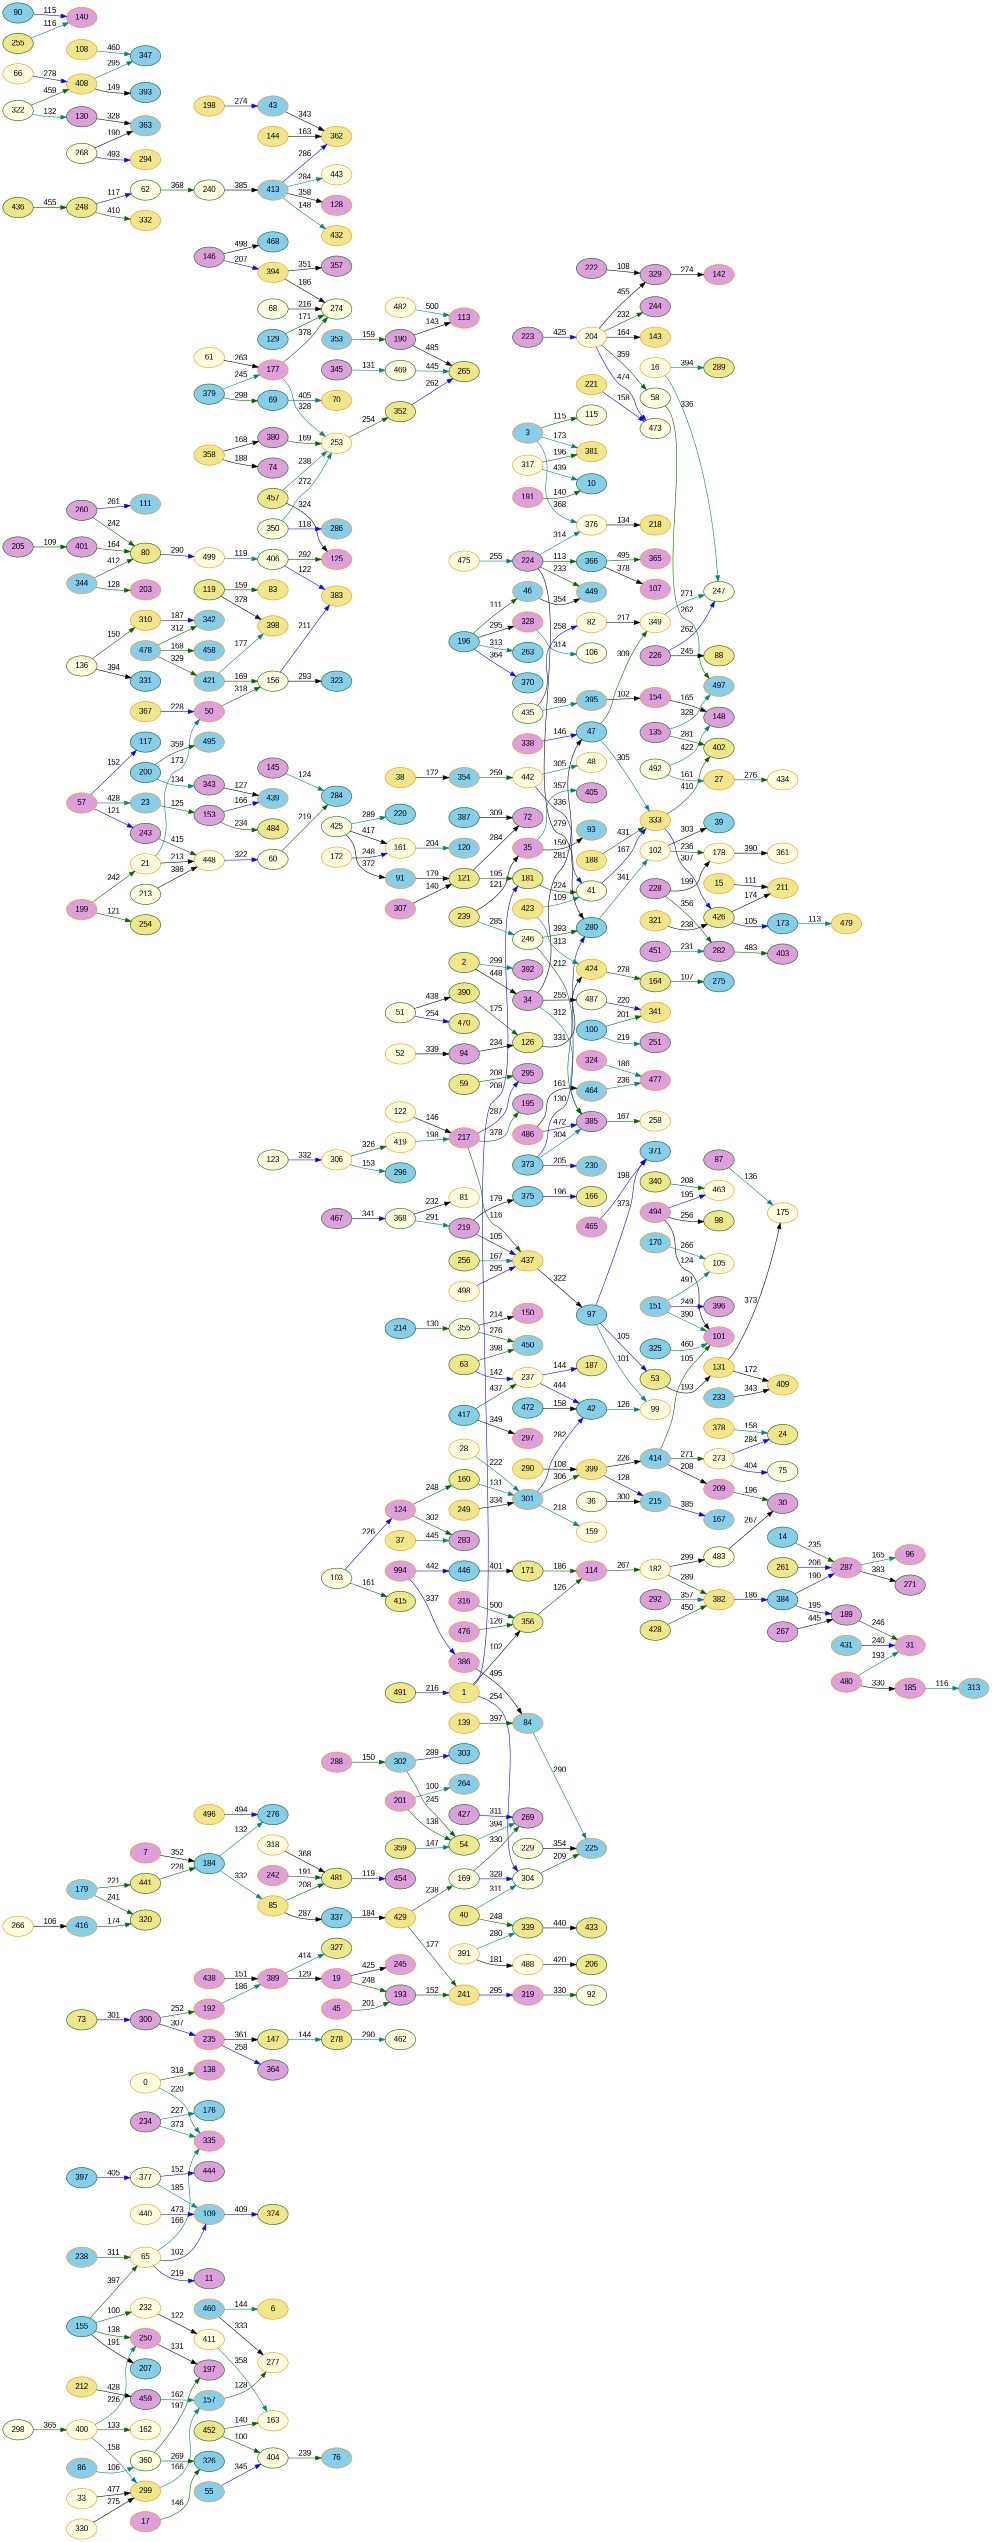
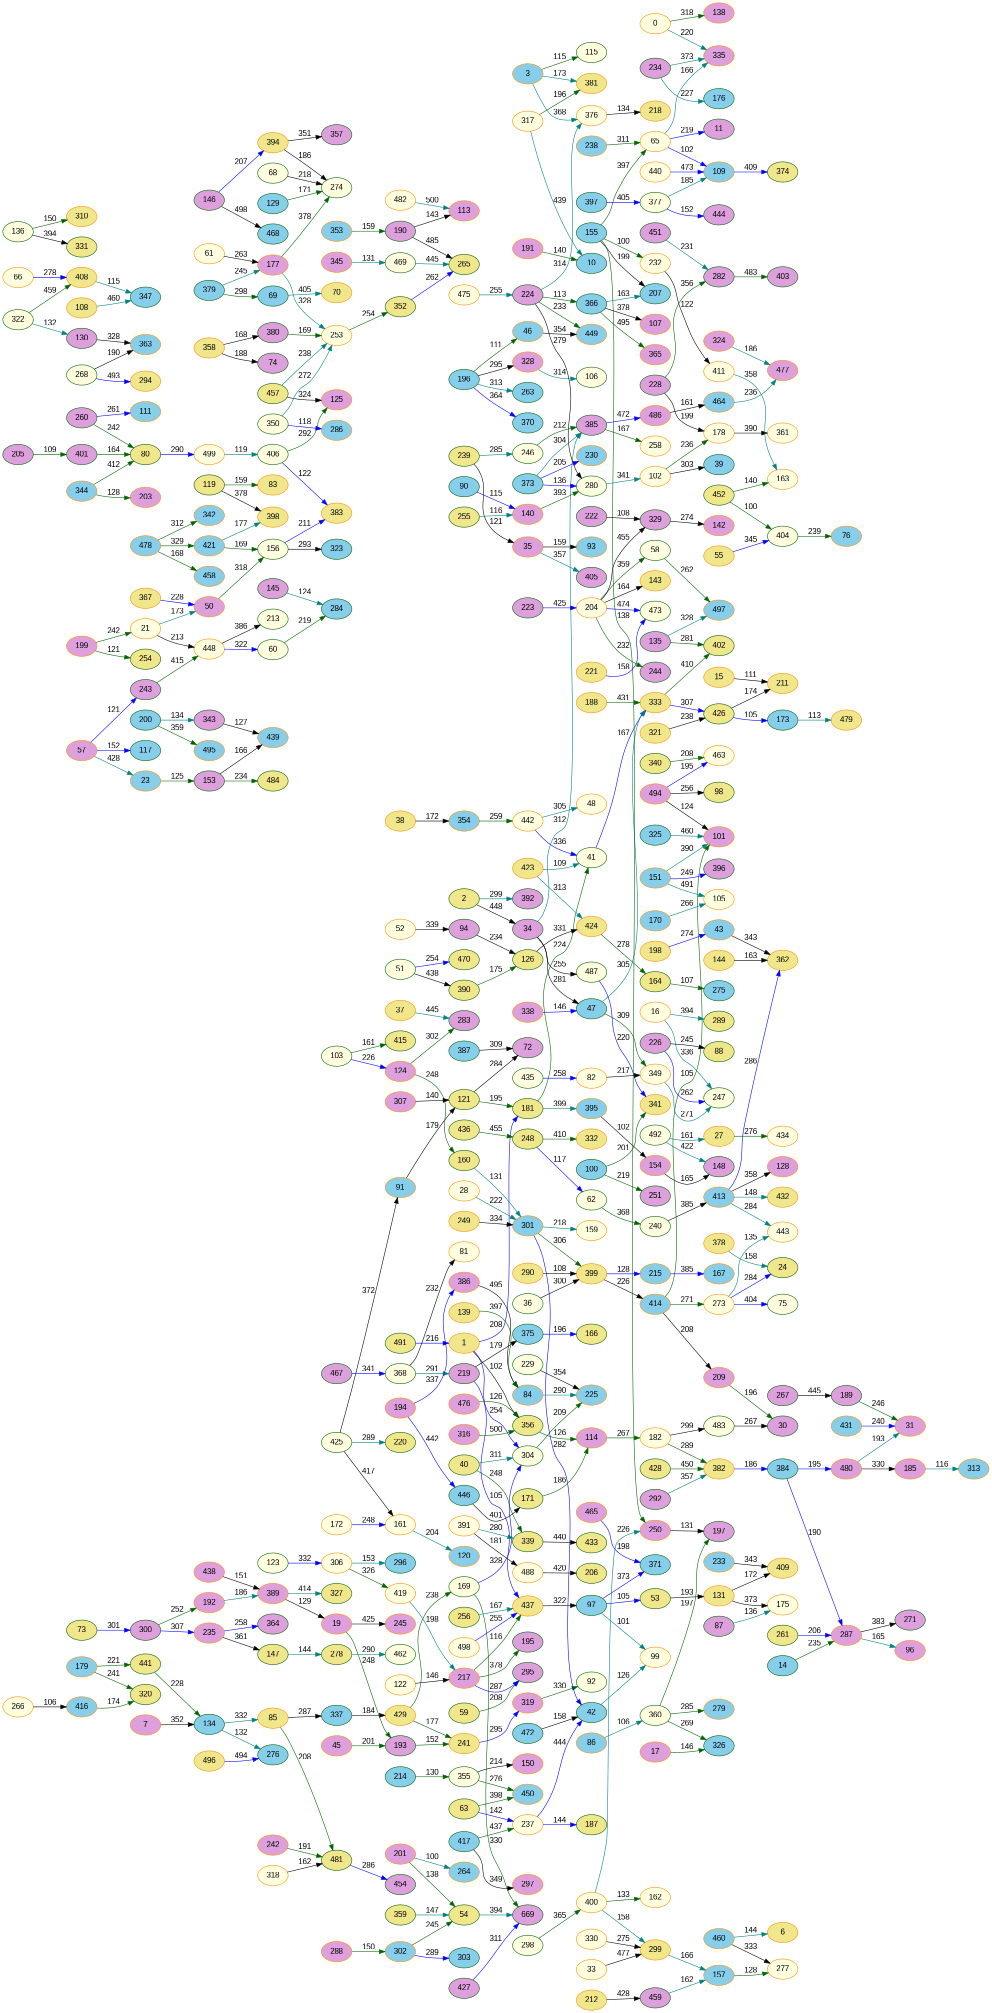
edge "408" -> "347": label "295" -> "115"
node "393": removed
edge "366" -> "207": added, label "163"
edge "68" -> "274": label "216" -> "218"
node "345": color darkgreen -> darkorange
edge "310" -> "342": removed, label "187"
node "331": fillcolor skyblue -> khaki
edge "435" -> "395": now "181" -> "395"
edge "153" -> "439": color blue -> black
node "220": fillcolor skyblue -> khaki
edge "213" -> "448": reversed
node "280": fillcolor skyblue -> lightyellow
edge "246" -> "280": now "140" -> "280"
edge "100" -> "251": color teal -> darkgreen
edge "373" -> "280": label "130" -> "136"
edge "486" -> "385": reversed
edge "273" -> "443": added, label "135"
edge "498" -> "437": label "295" -> "255"
edge "36" -> "215": now "36" -> "399"
node "994": label "994" -> "194"
edge "384" -> "189": now "384" -> "480"
node "279": added
node "269": label "269" -> "669"
edge "318" -> "481": label "368" -> "162"
node "184": label "184" -> "134"
edge "481" -> "454": label "119" -> "286"
edge "155" -> "207": label "191" -> "199"
node "55": fillcolor skyblue -> khaki
